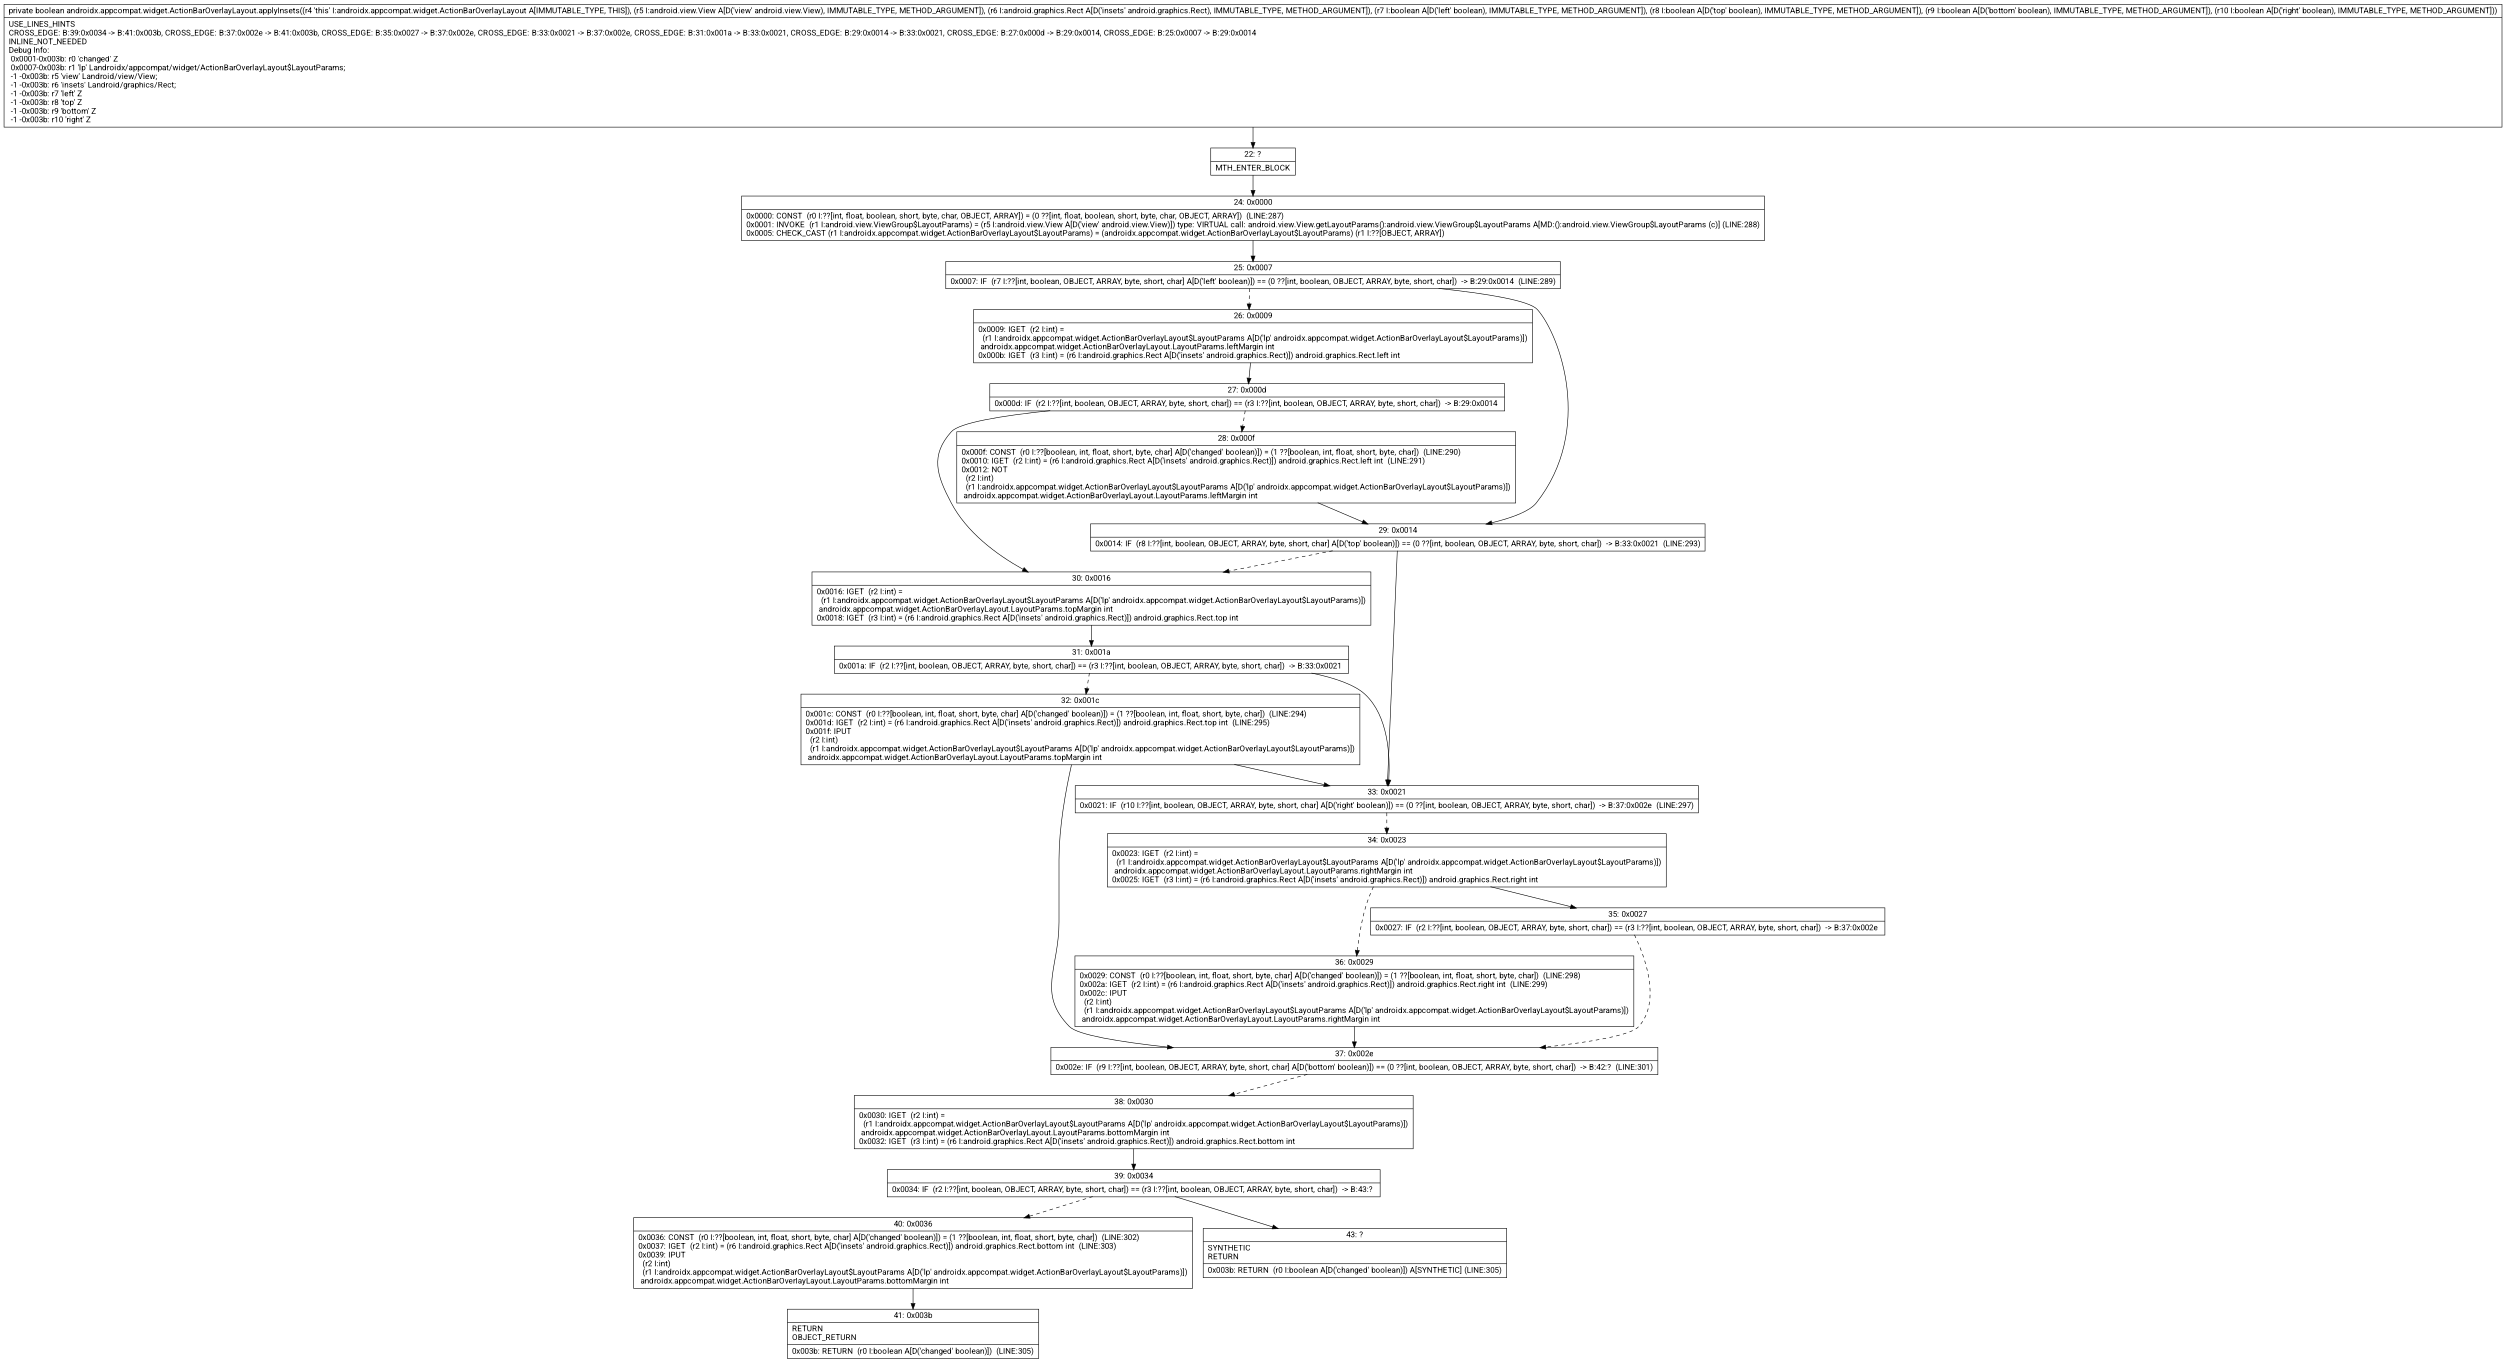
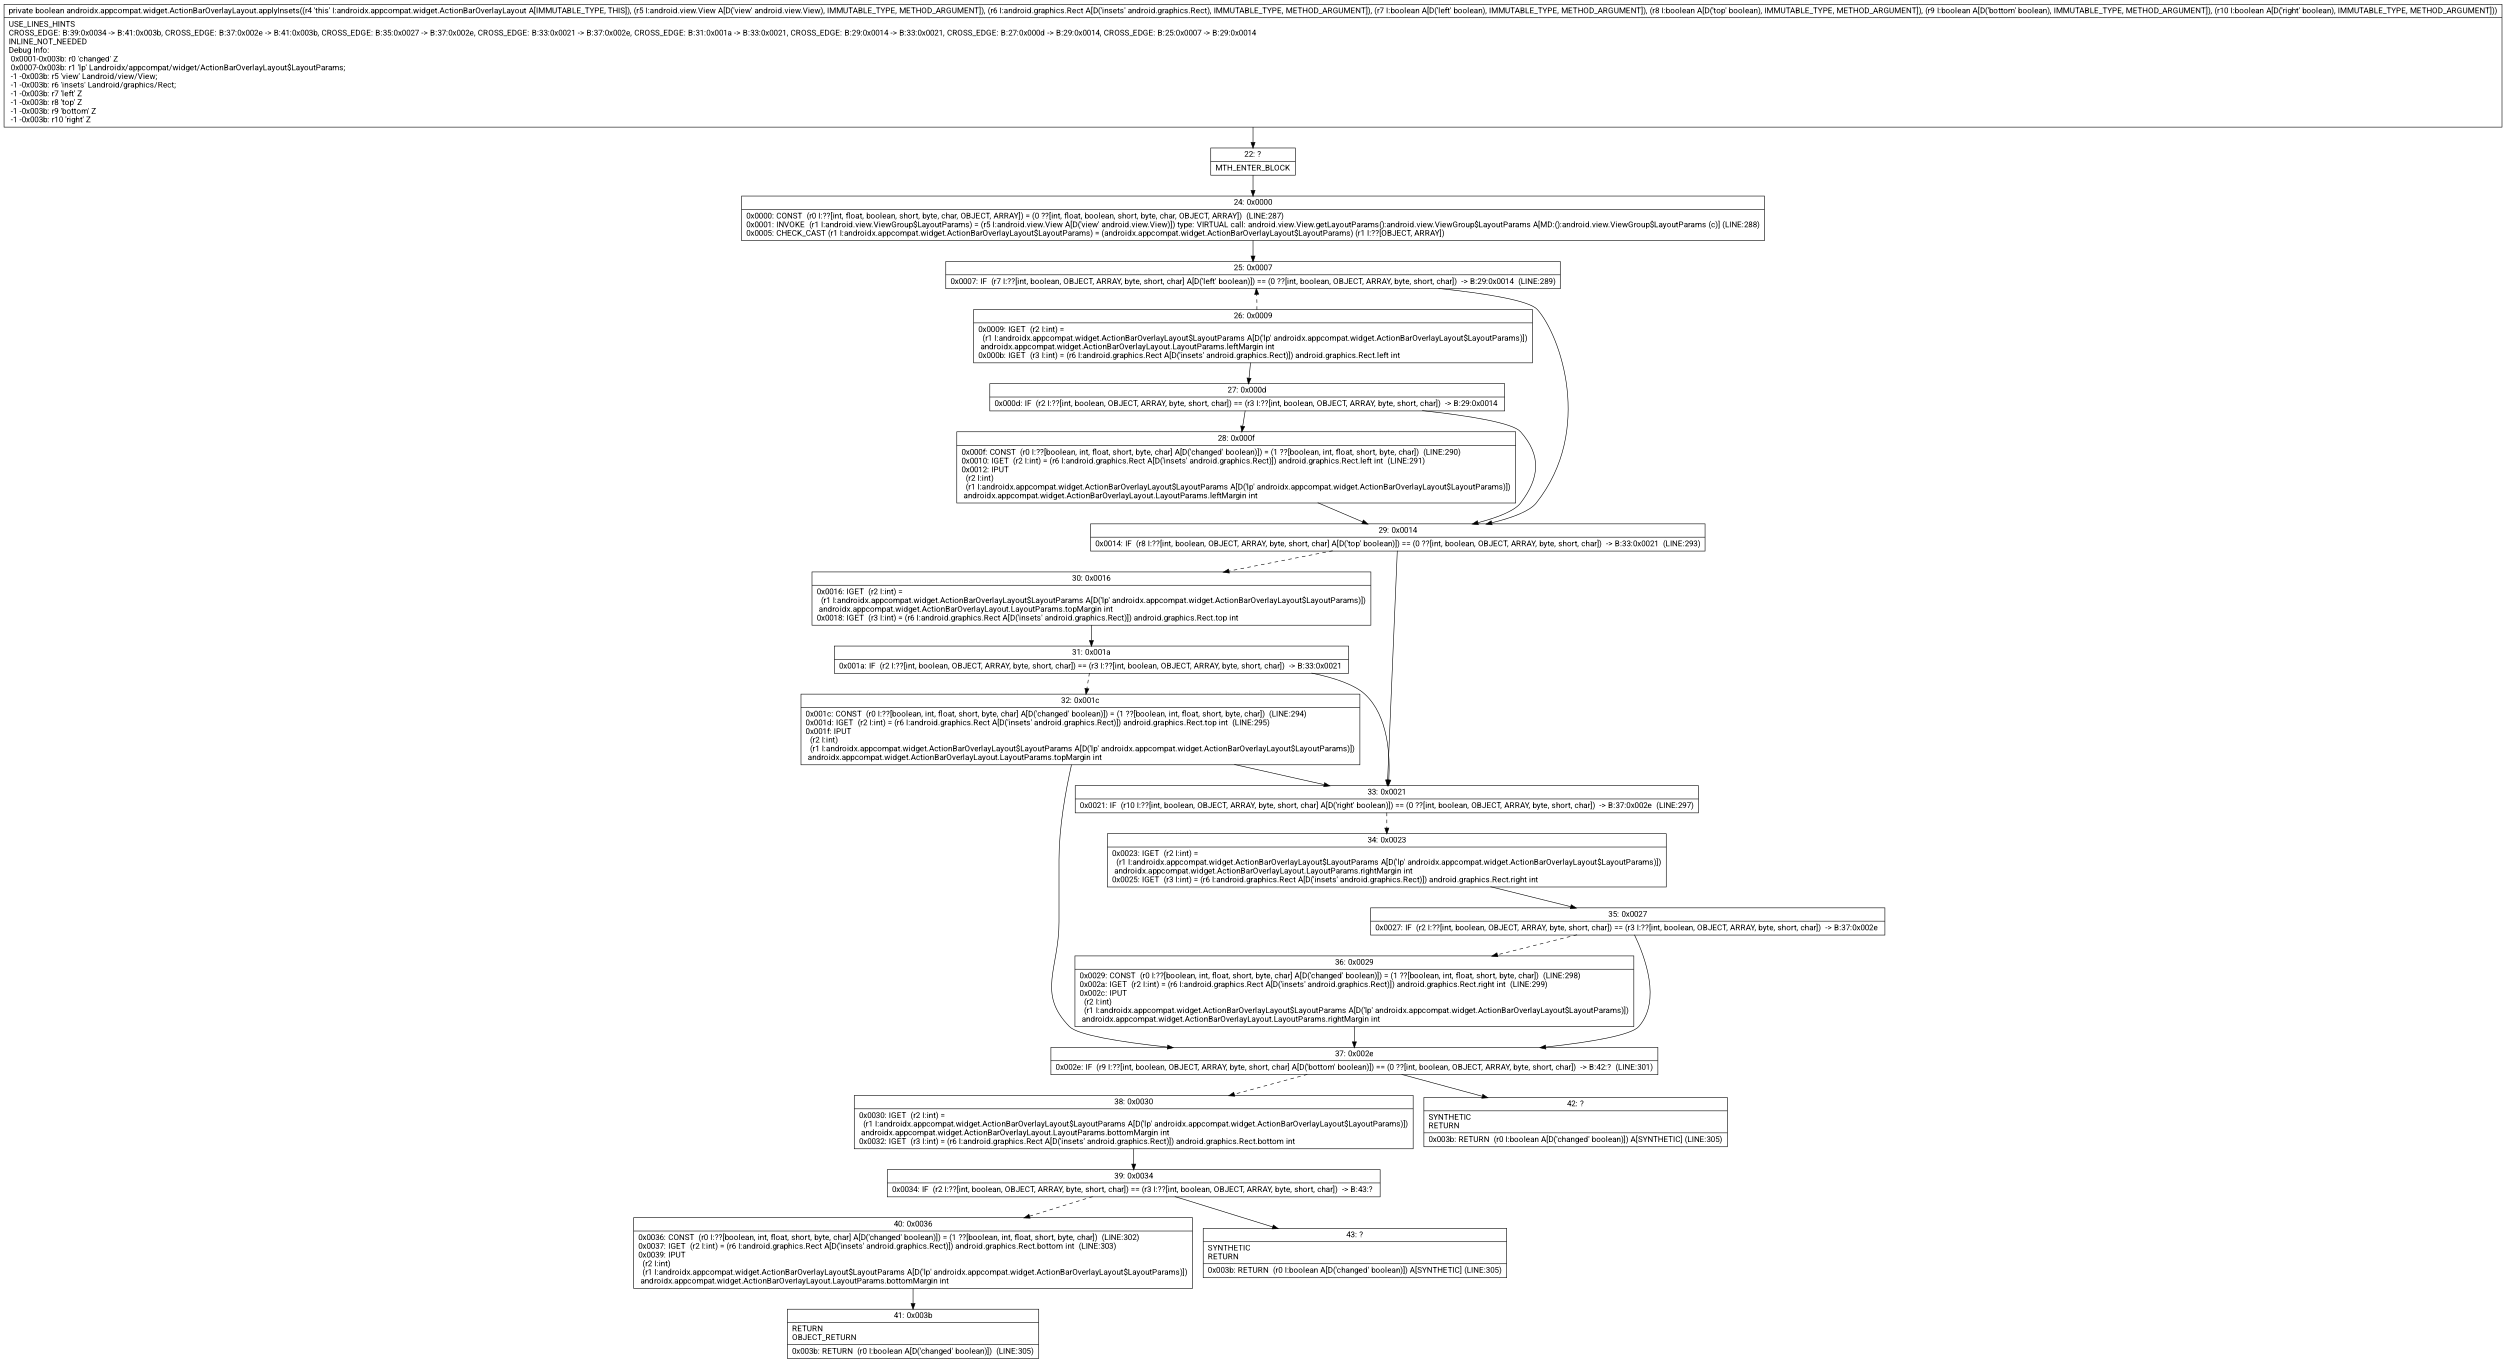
edge "25: 0x0007" -> "26: 0x0009": reversed
edge "27: 0x000d" -> "28: 0x000f": style dashed -> solid
edge "27: 0x000d" -> "30: 0x0016": now "27: 0x000d" -> "29: 0x0014"
node "28: 0x000f": text "0x0012: NOT" -> "0x0012: IPUT"
edge "34: 0x0023" -> "36: 0x0029": now "35: 0x0027" -> "36: 0x0029"
edge "35: 0x0027" -> "37: 0x002e": style dashed -> solid
node "42: ?": added
